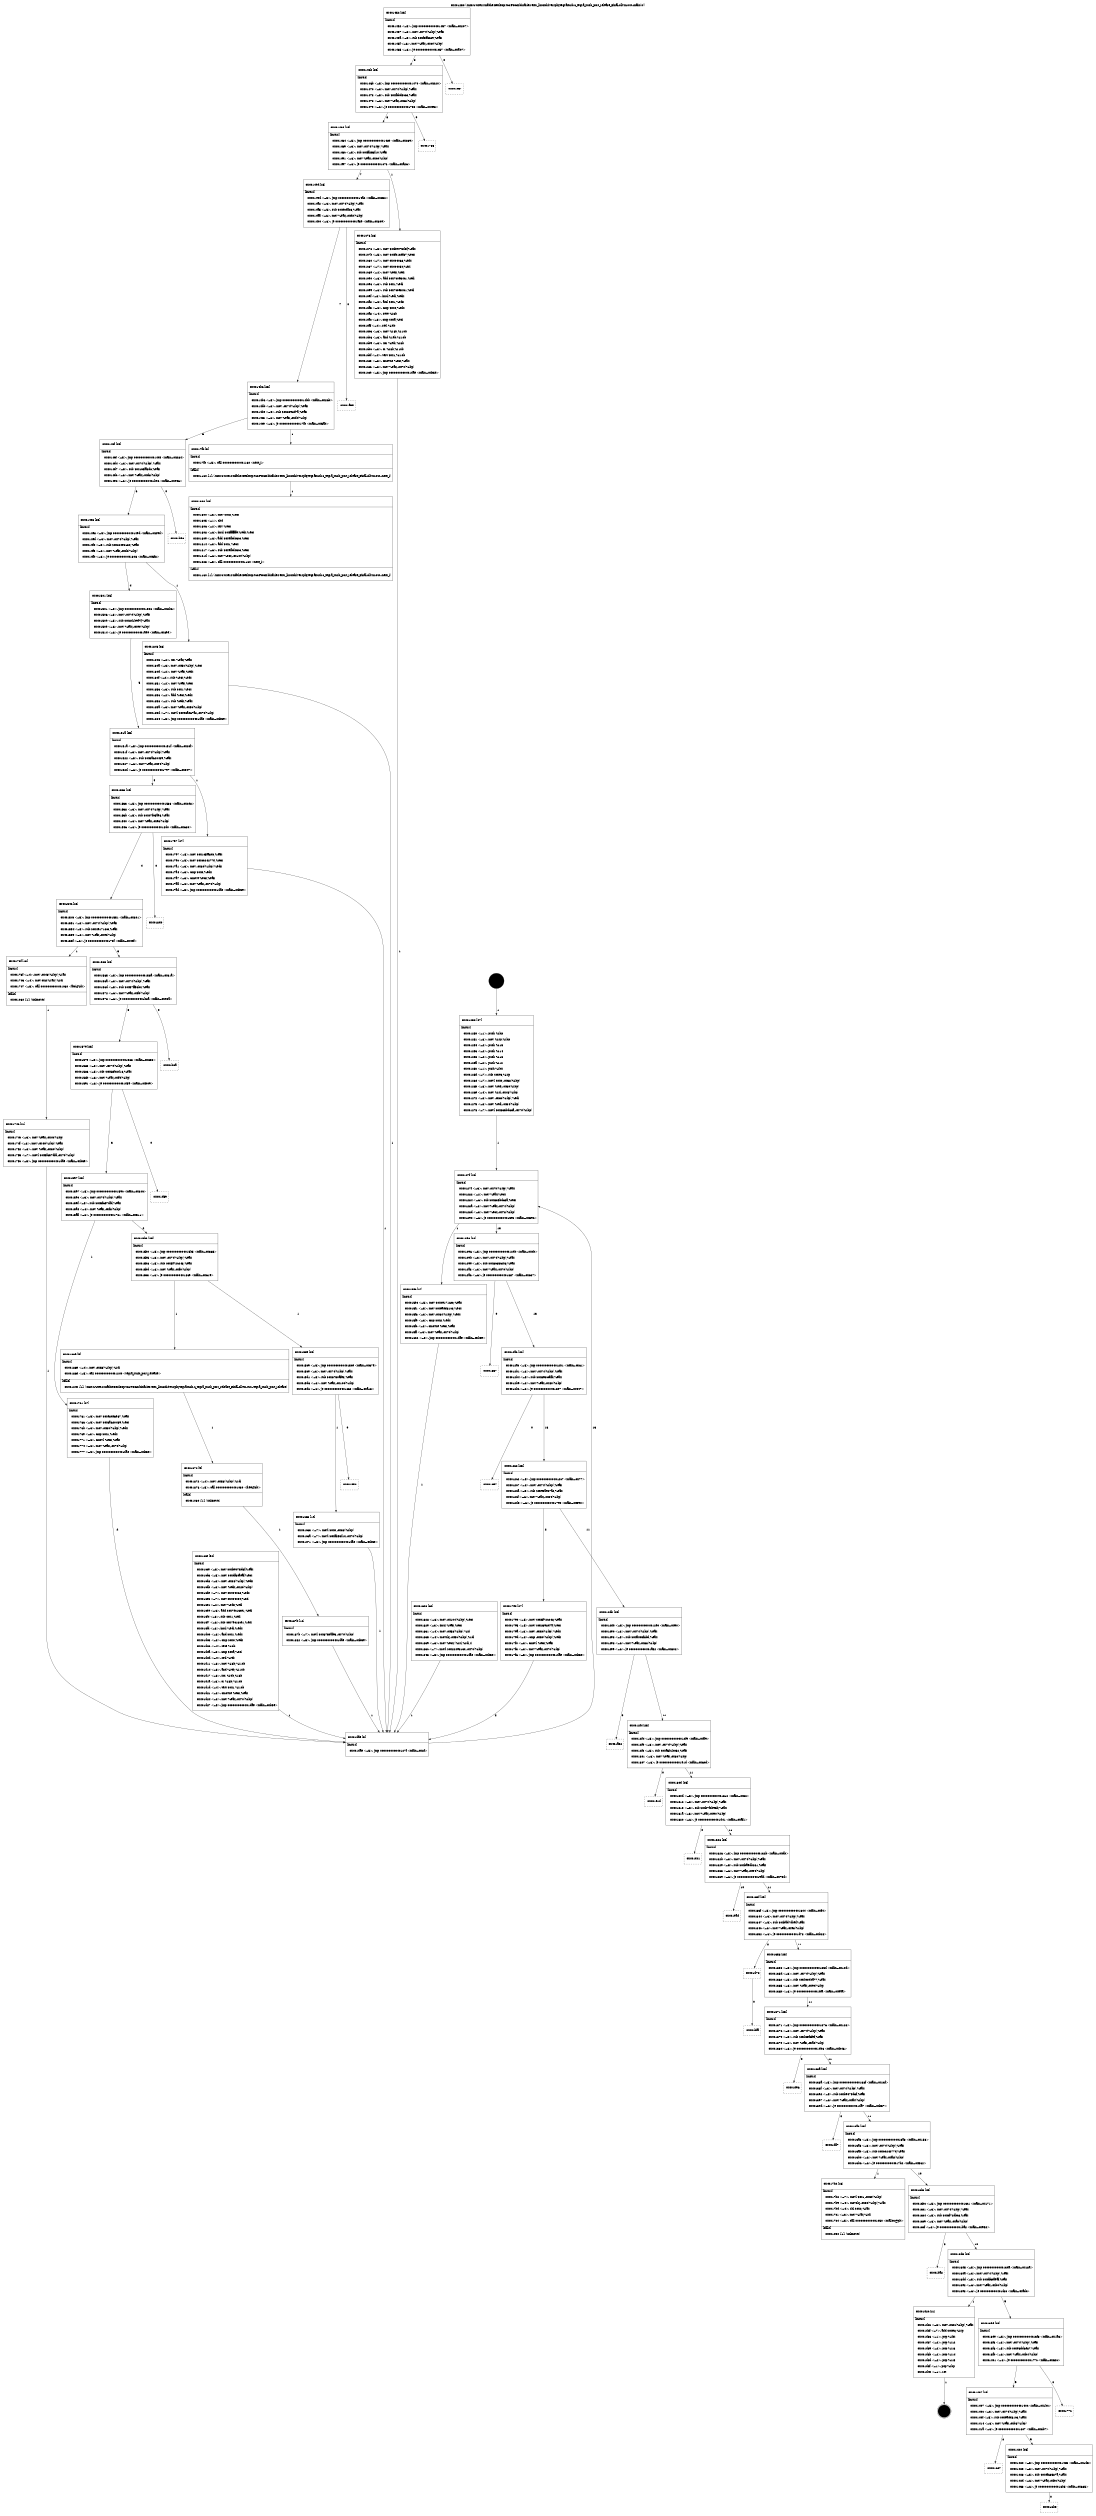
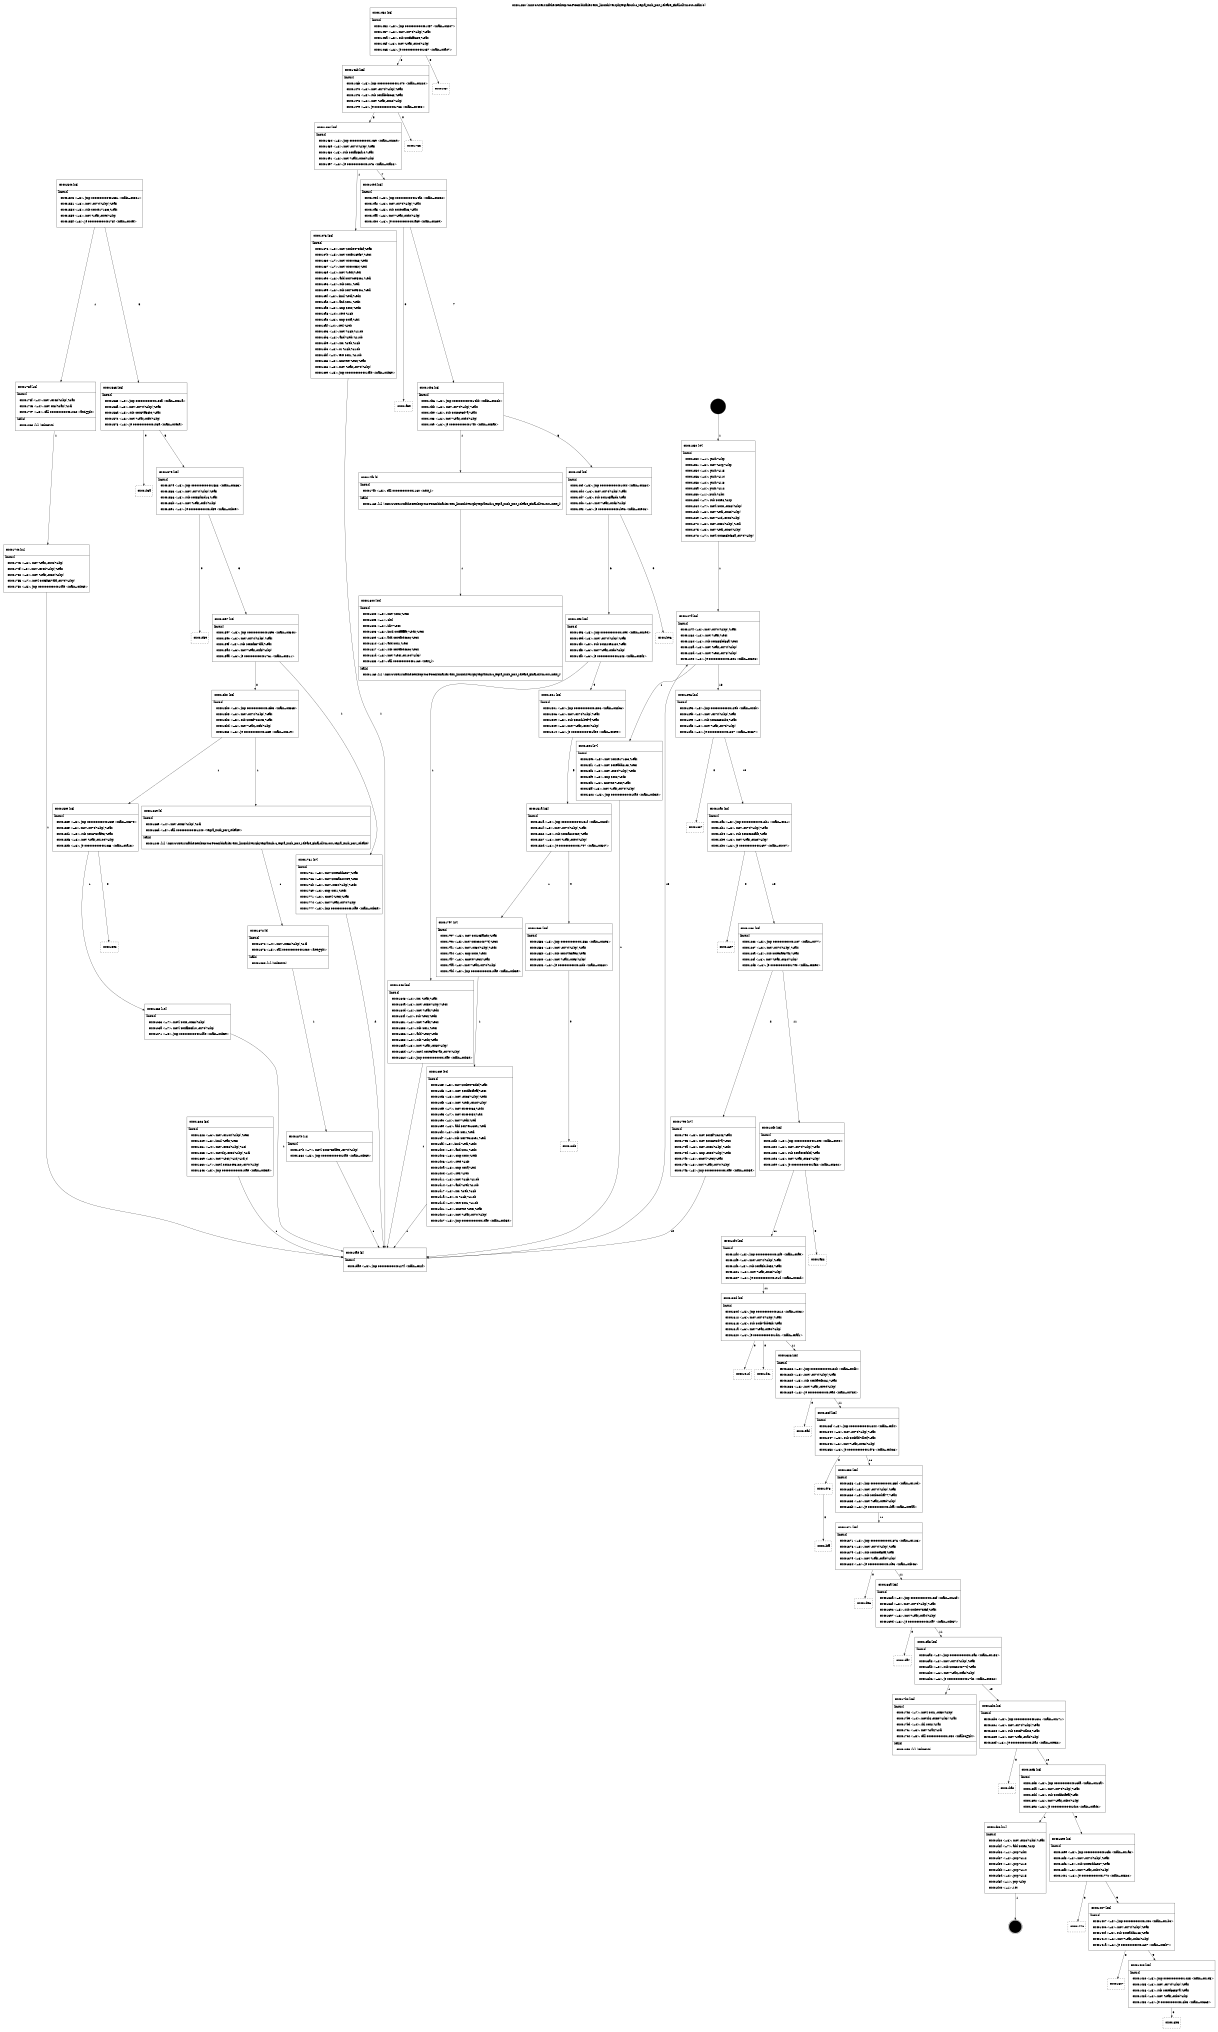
edge "0x401533 [25]" -> "0x40154c [25]": removed, label "4"
edge "0x401797 [27]" -> "0x401dae [5]": now "0x401797 [27]" -> "0x401cce [94]"
edge "0x4017e0 [27]" -> "0x401dae [5]": label " 2" -> " 10"
edge "0x4012f4 [25]" -> "0x40191d": now "0x40130d [25]" -> "0x40191d"
edge "0x401326 [25]" -> "0x4019ad": label " 10" -> " 0"
